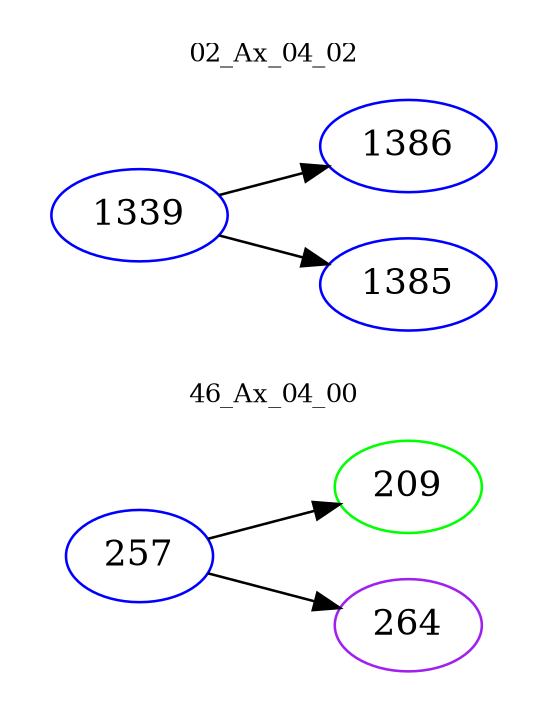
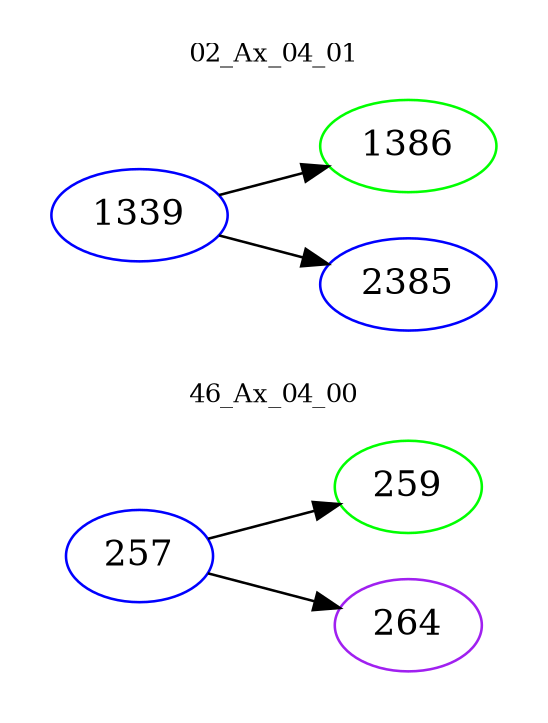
cluster "02_Ax_04_02": label "02_Ax_04_02" -> "02_Ax_04_01"
node "1386": color blue -> green
node "1385": label "1385" -> "2385"
node "209": label "209" -> "259"
